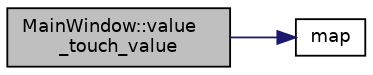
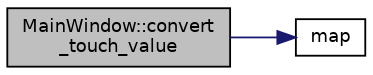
node "MainWindow::value _touch_value": label "MainWindow::value _touch_value" -> "MainWindow::convert _touch_value"
